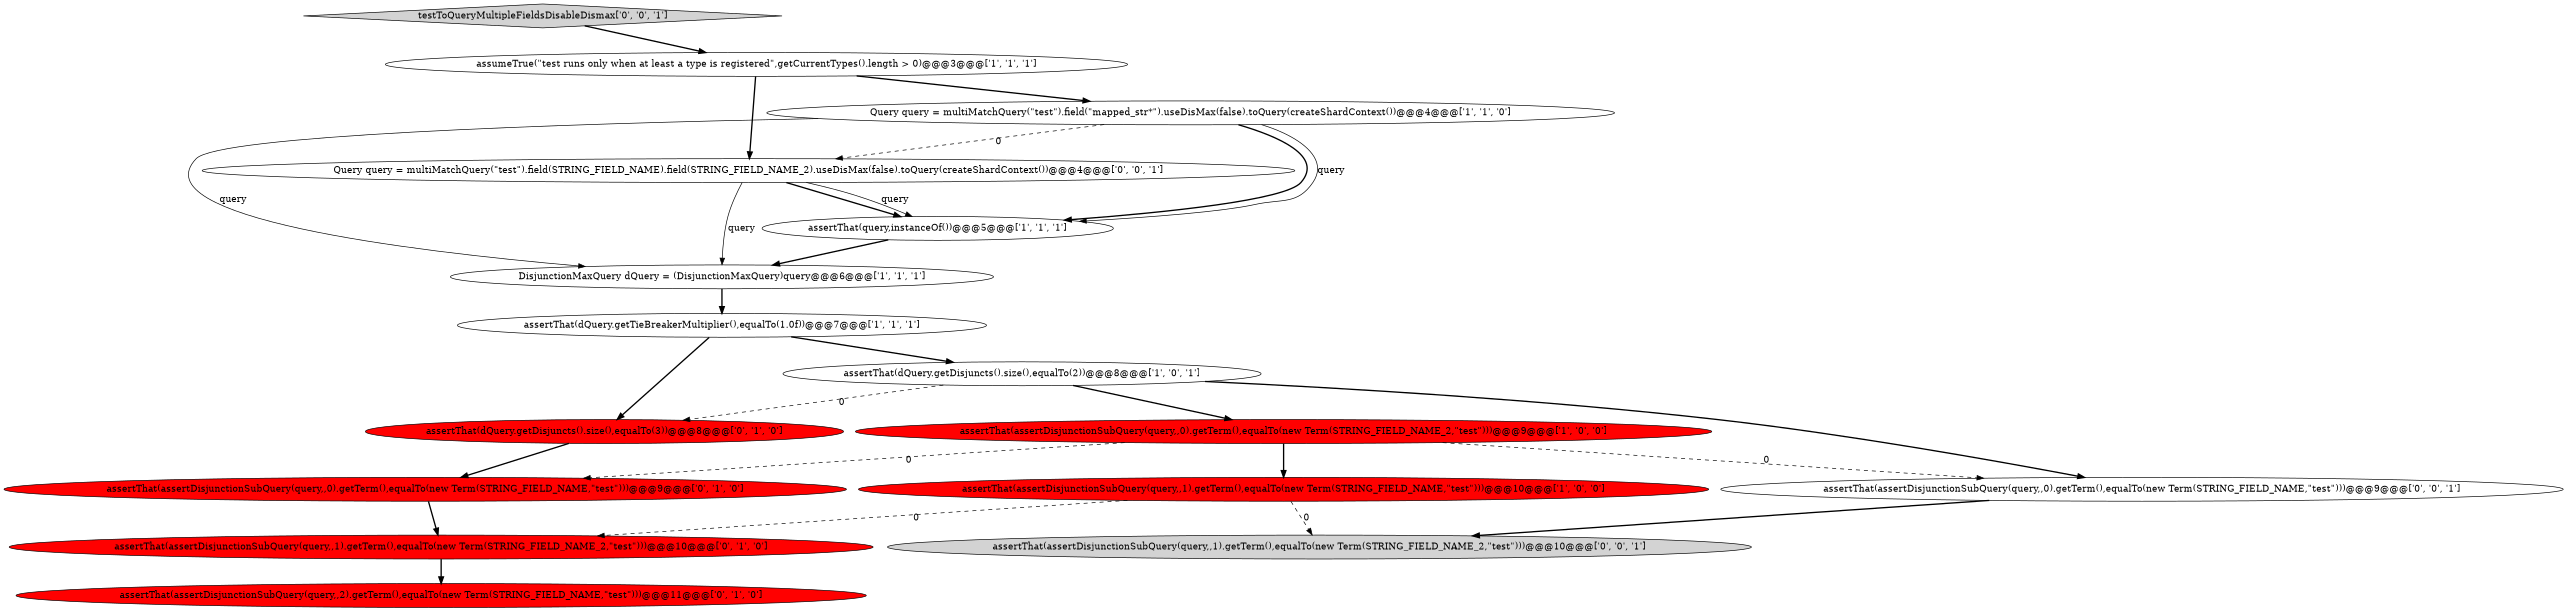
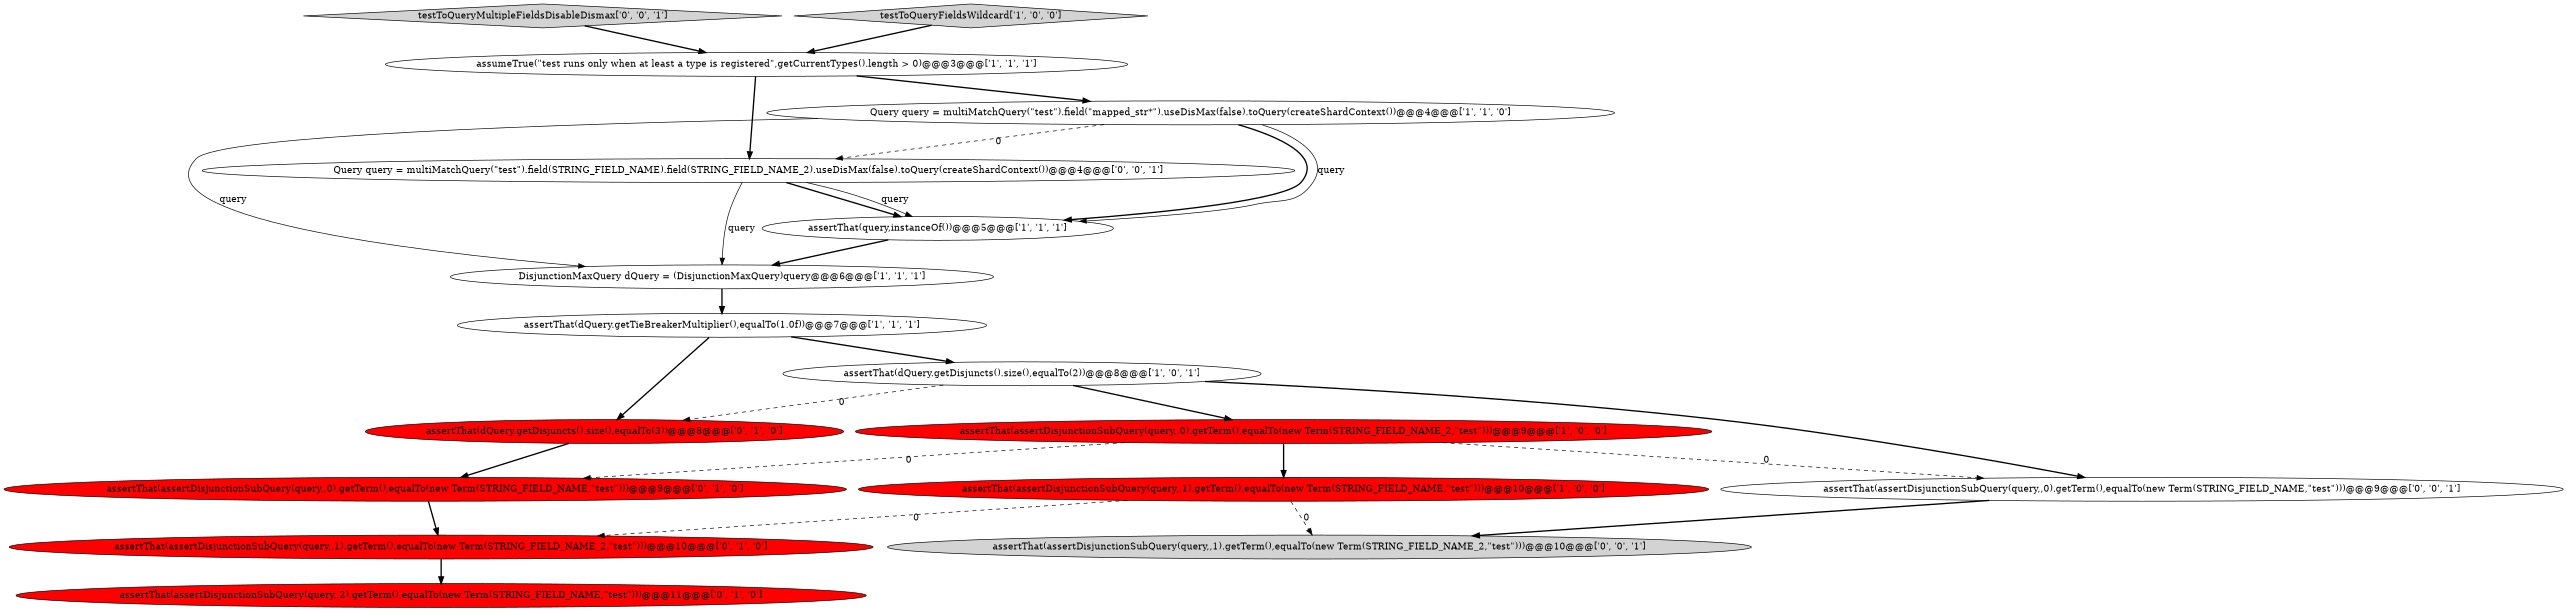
node "testToQueryFieldsWildcard['1', '0', '0']": added
